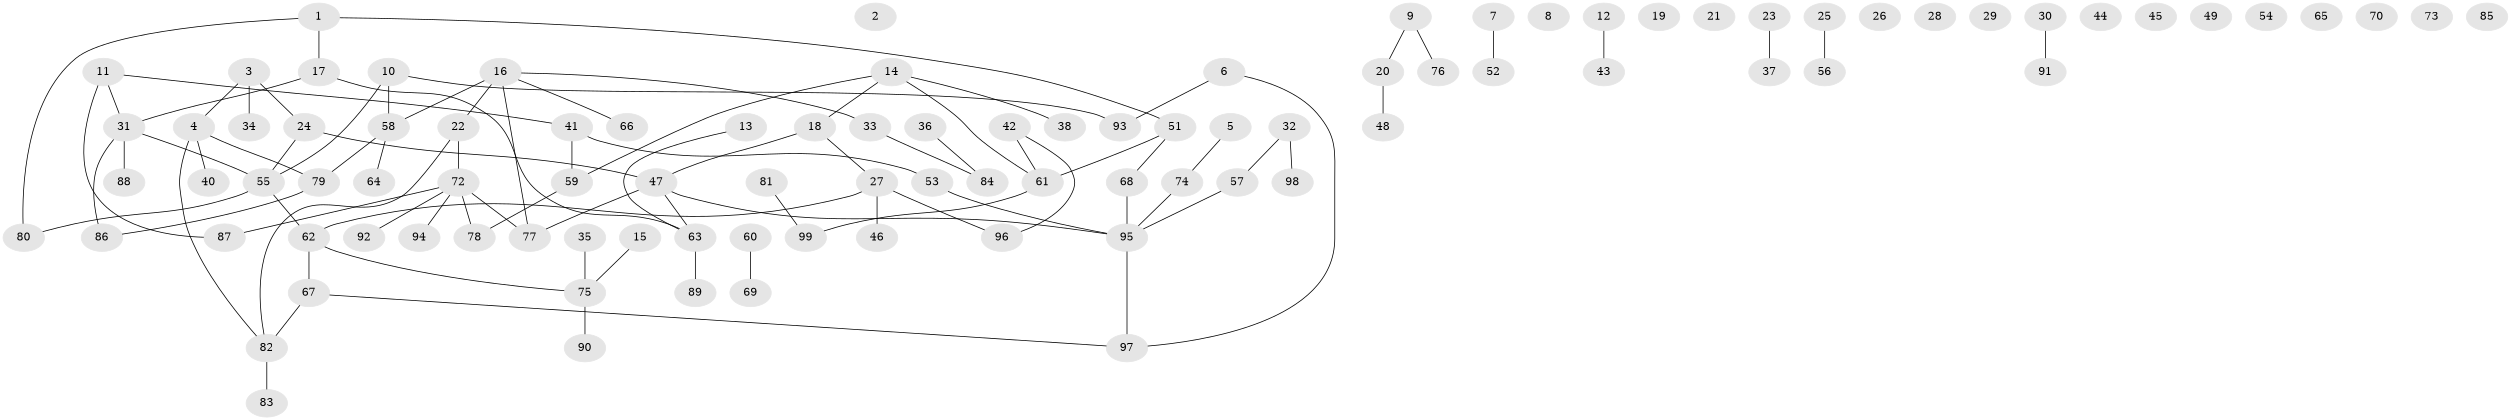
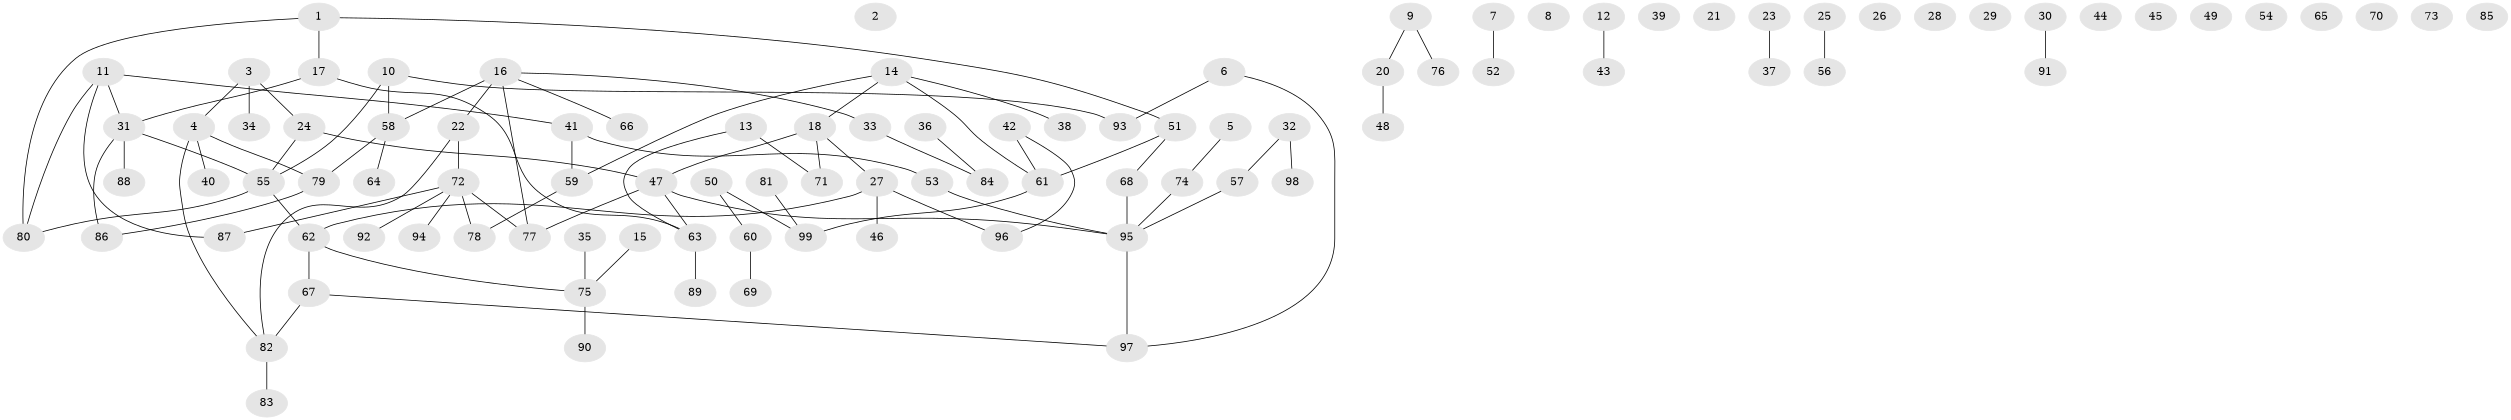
node "19": label "19" -> "39"
edge "11" -- "80": added
node "50": added
node "71": added
